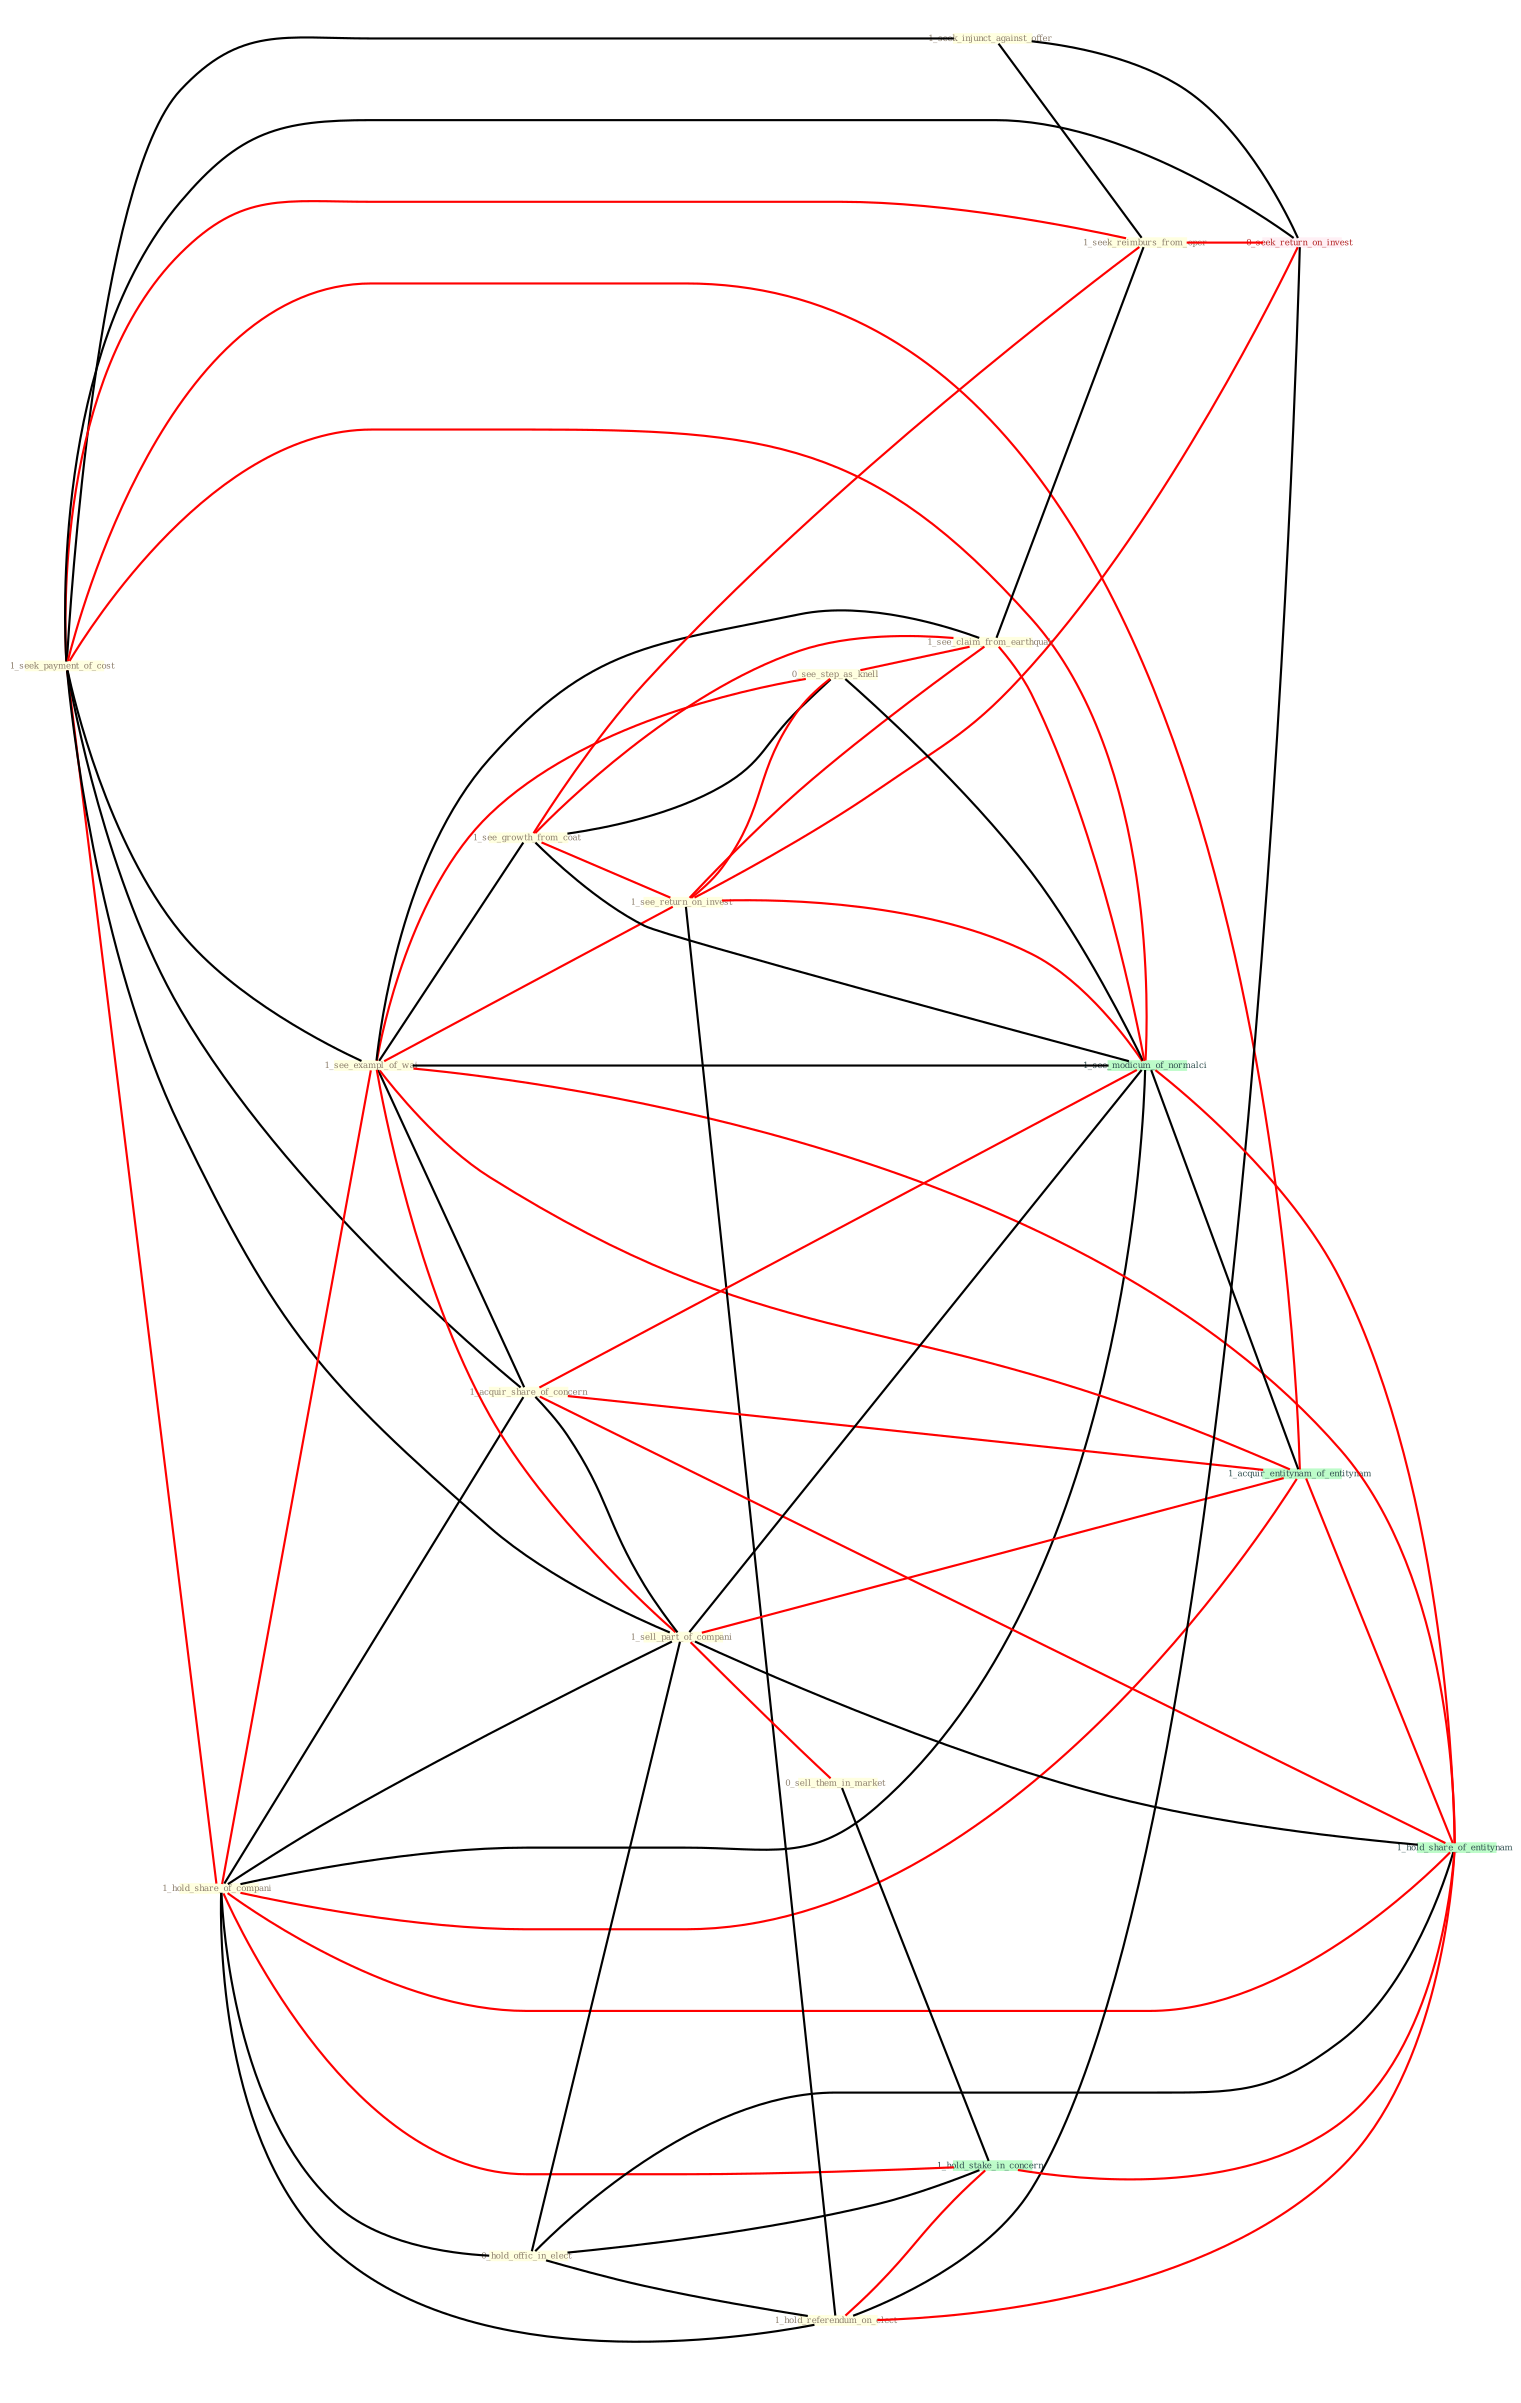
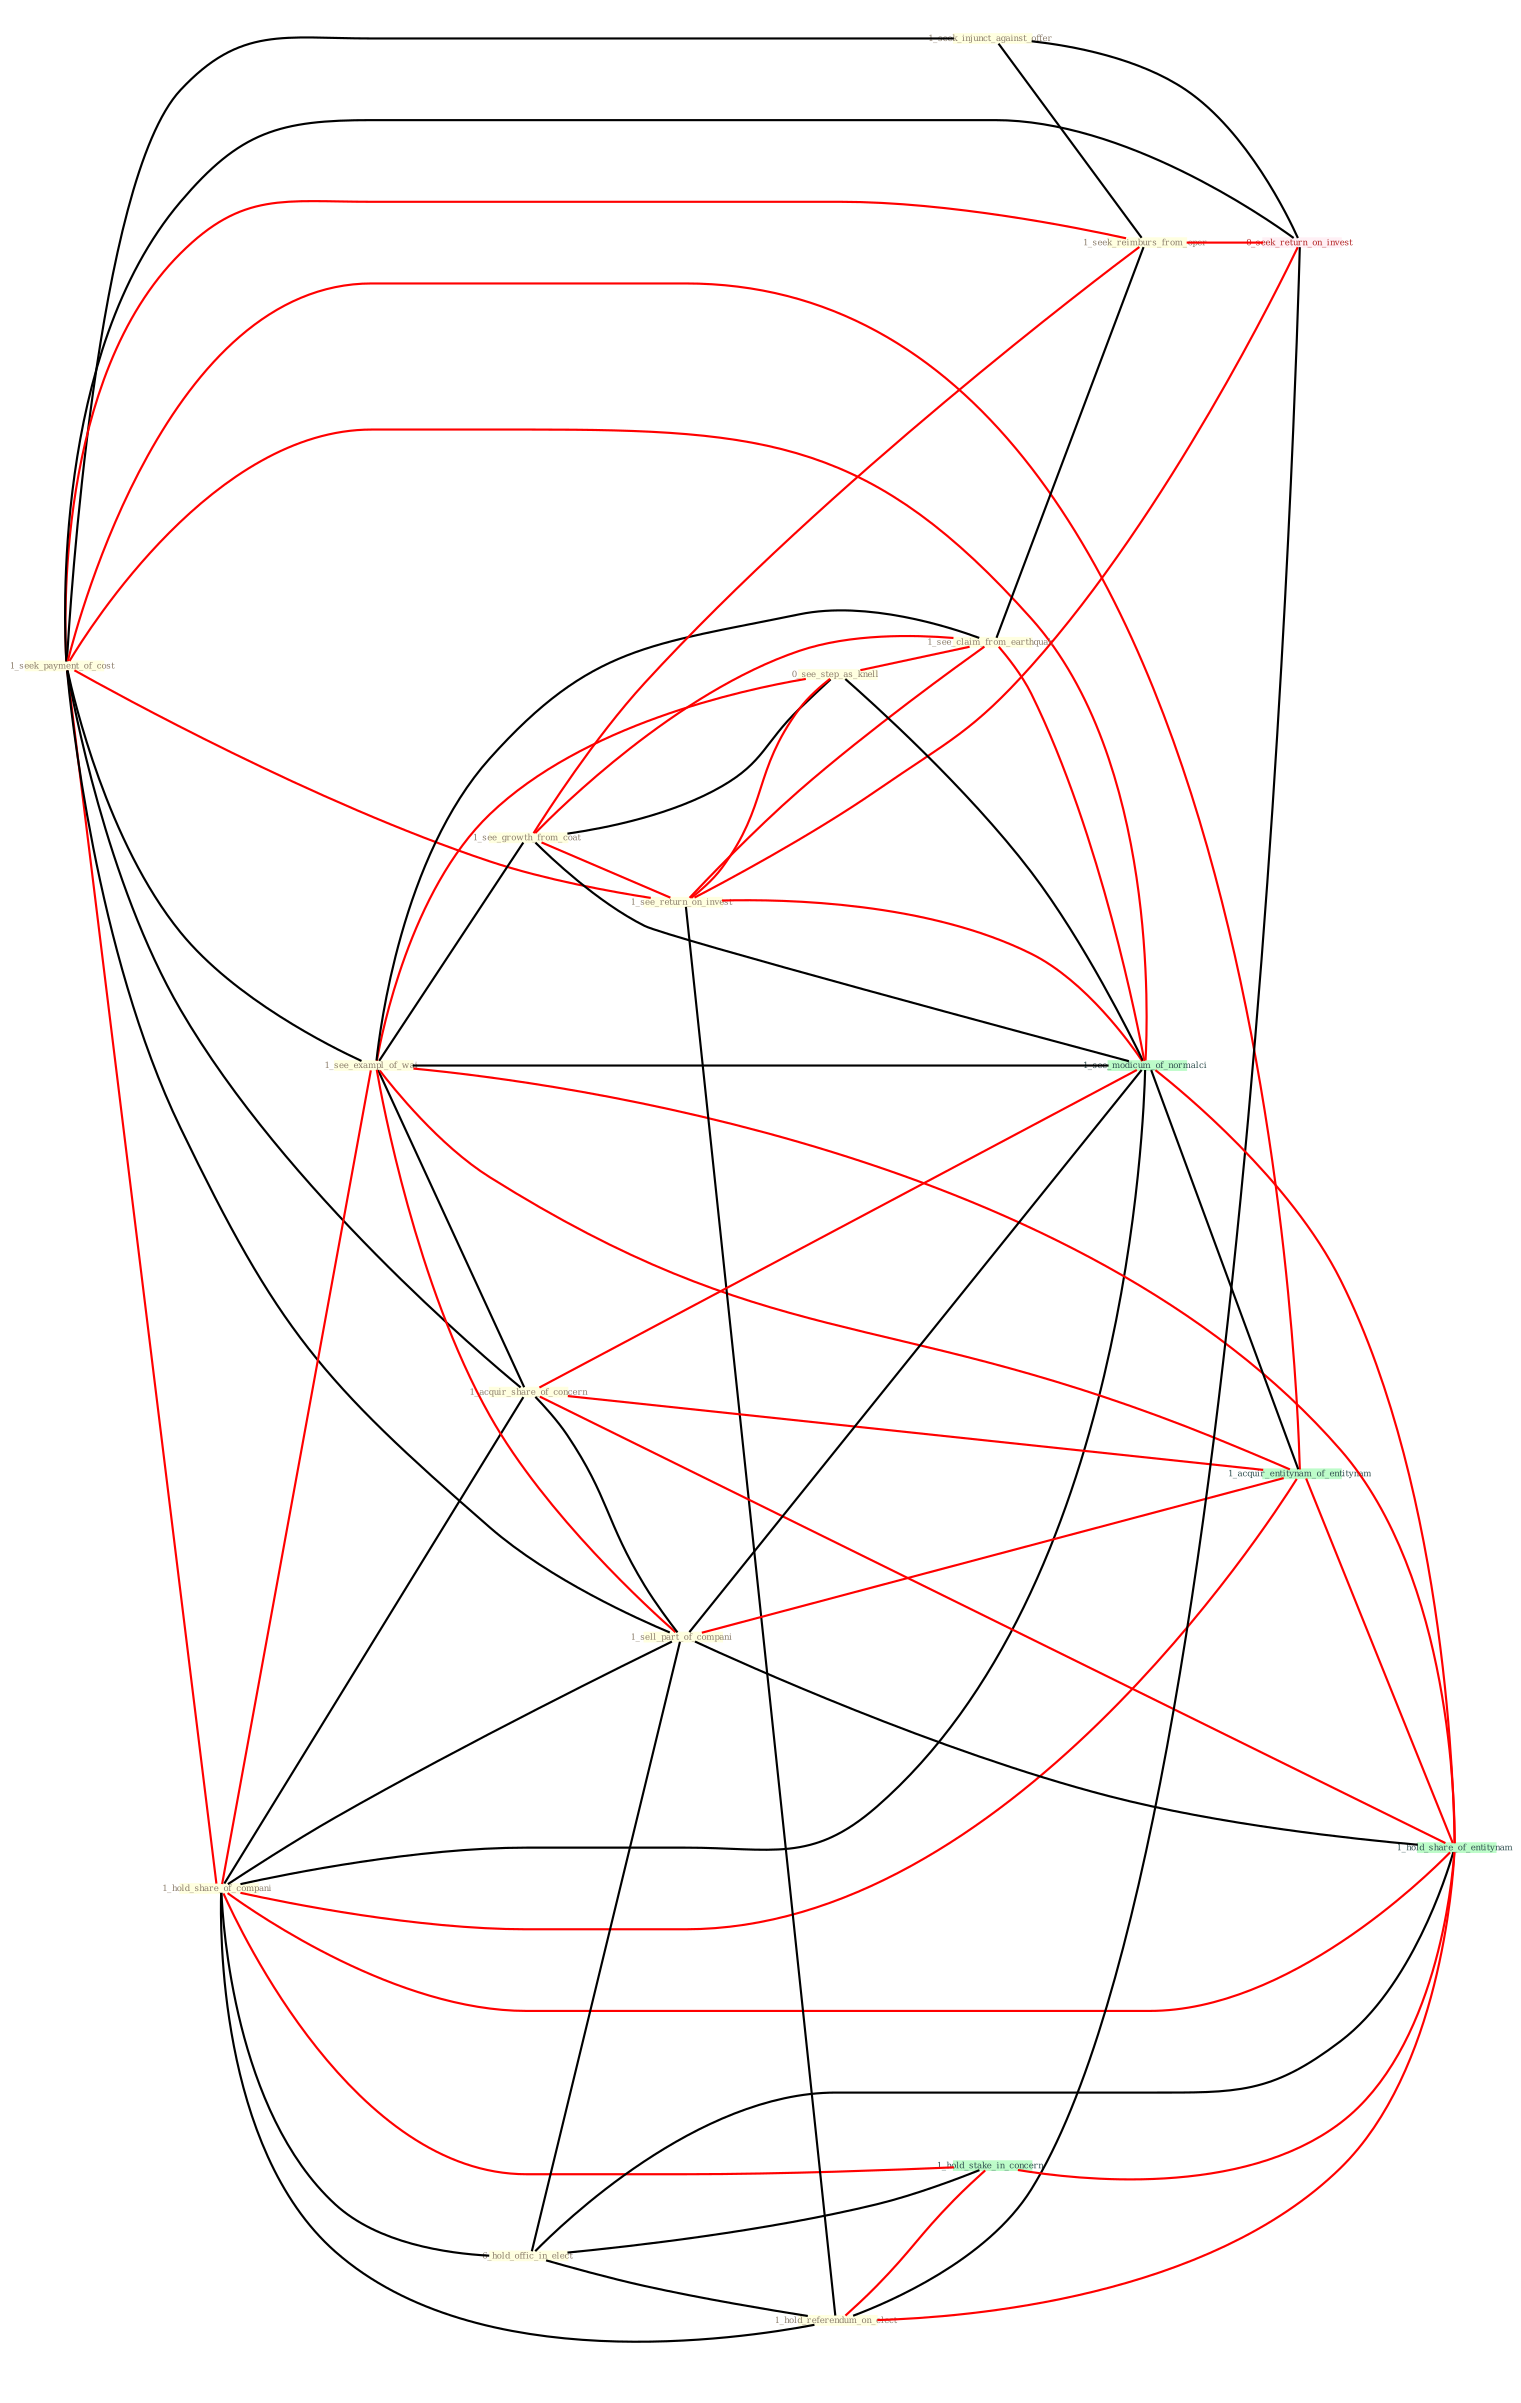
edge "1_see_return_on_invest" -- "1_see_exampl_of_wai": now "1_see_return_on_invest" -- "1_seek_payment_of_cost"
node "0_sell_them_in_market": removed
node "0_hold_offic_in_elect": label "0_hold_offic_in_elect" -> "6_hold_offic_in_elect"
